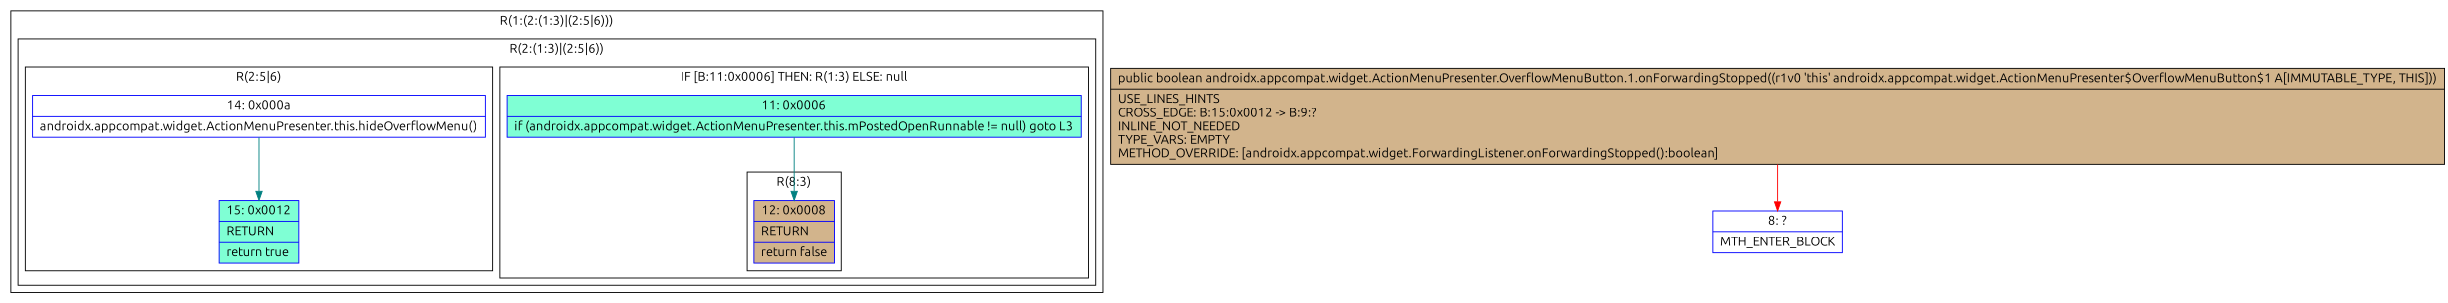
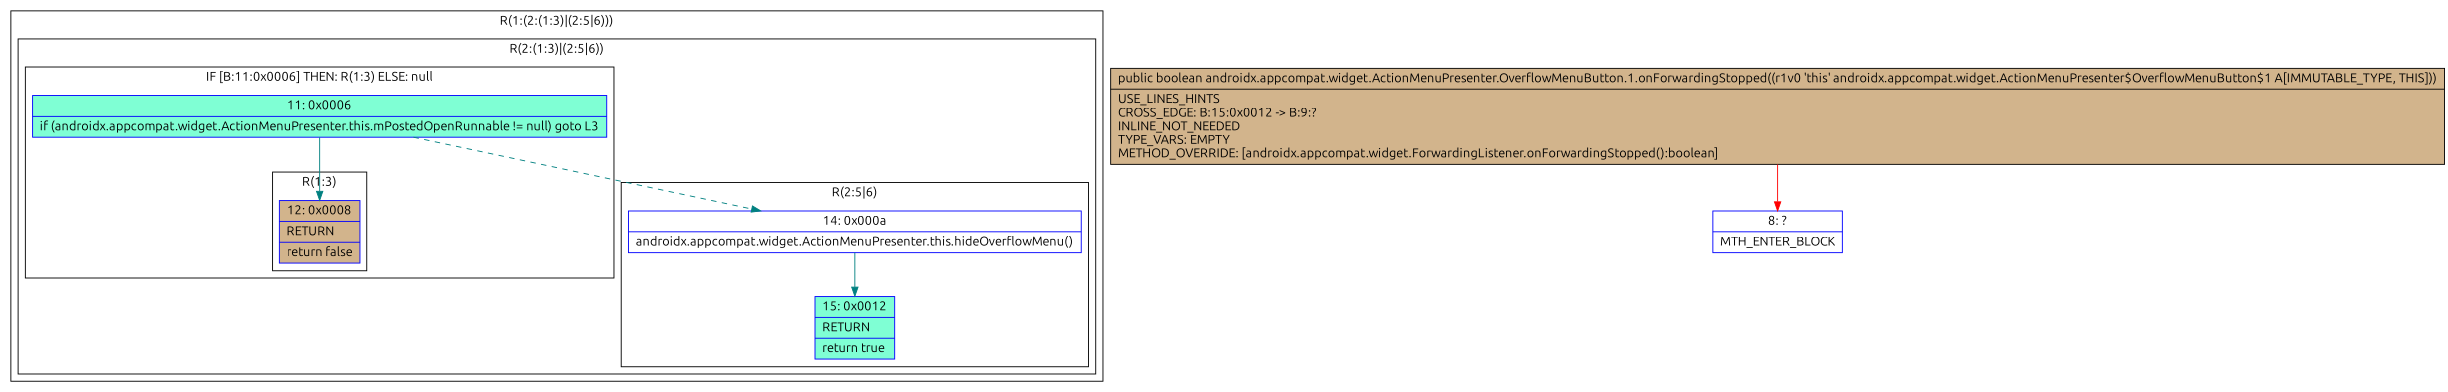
edge "11: 0x0006" -> "14: 0x000a": added
cluster "R(8:3)": label "R(8:3)" -> "R(1:3)"
